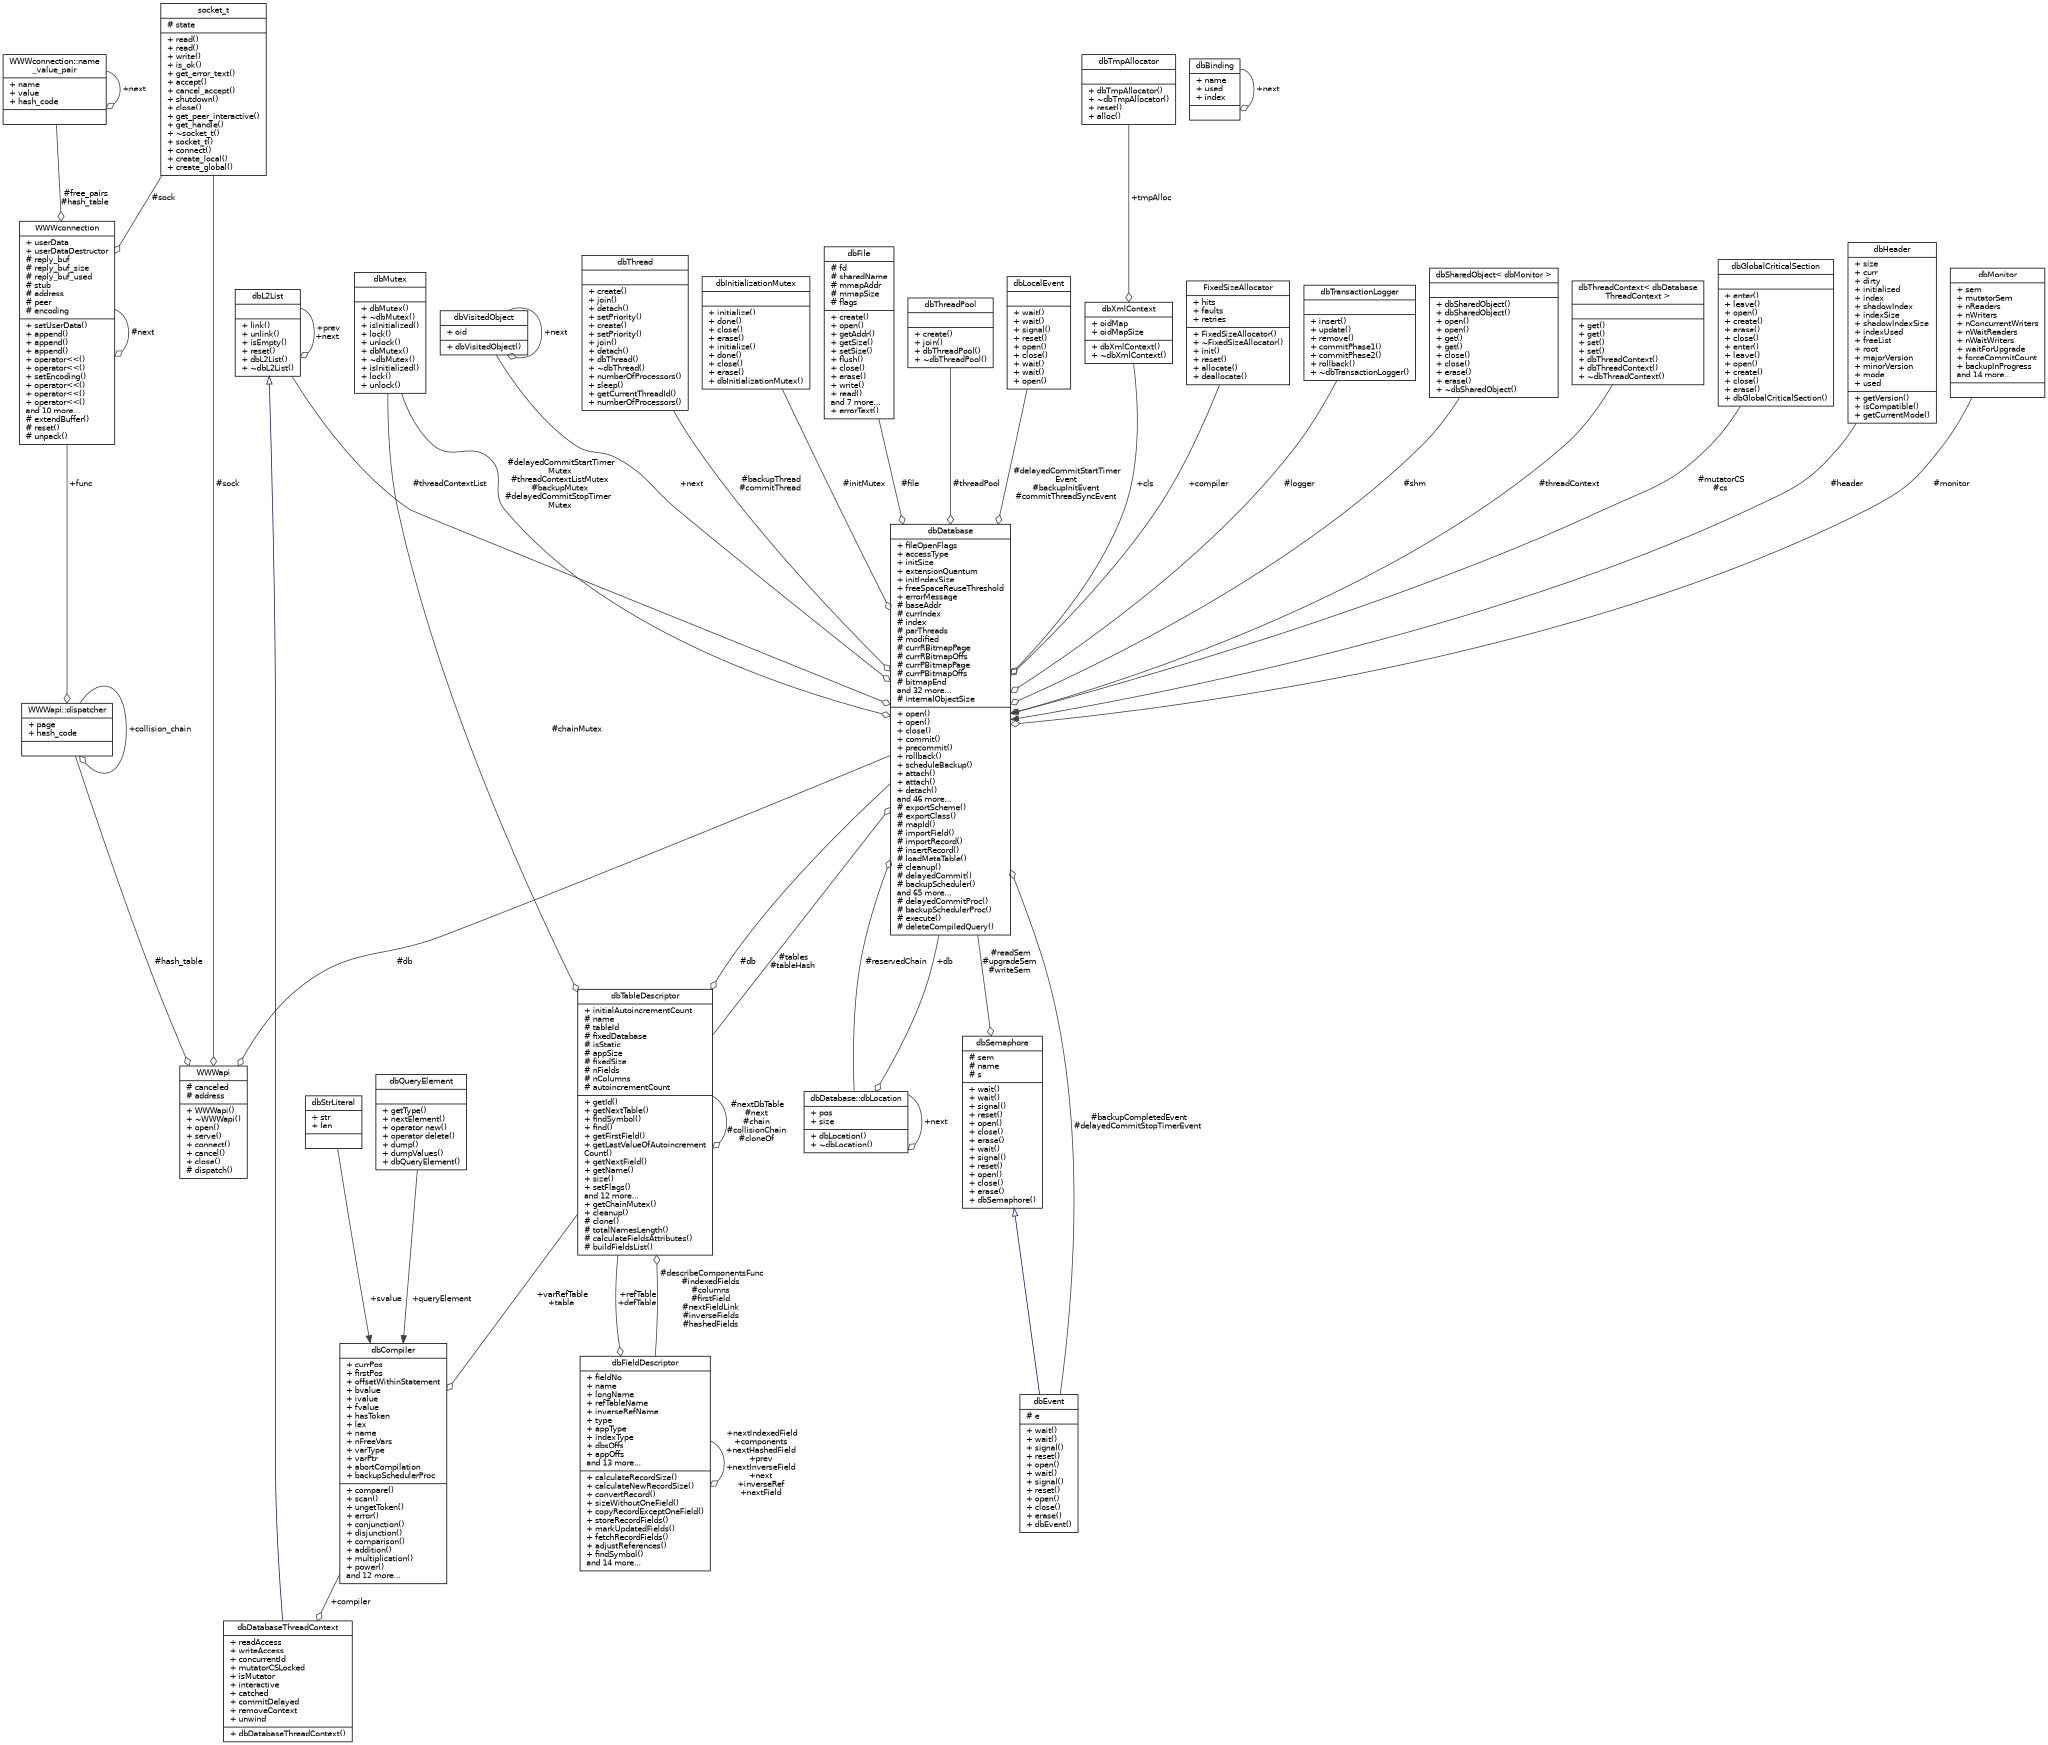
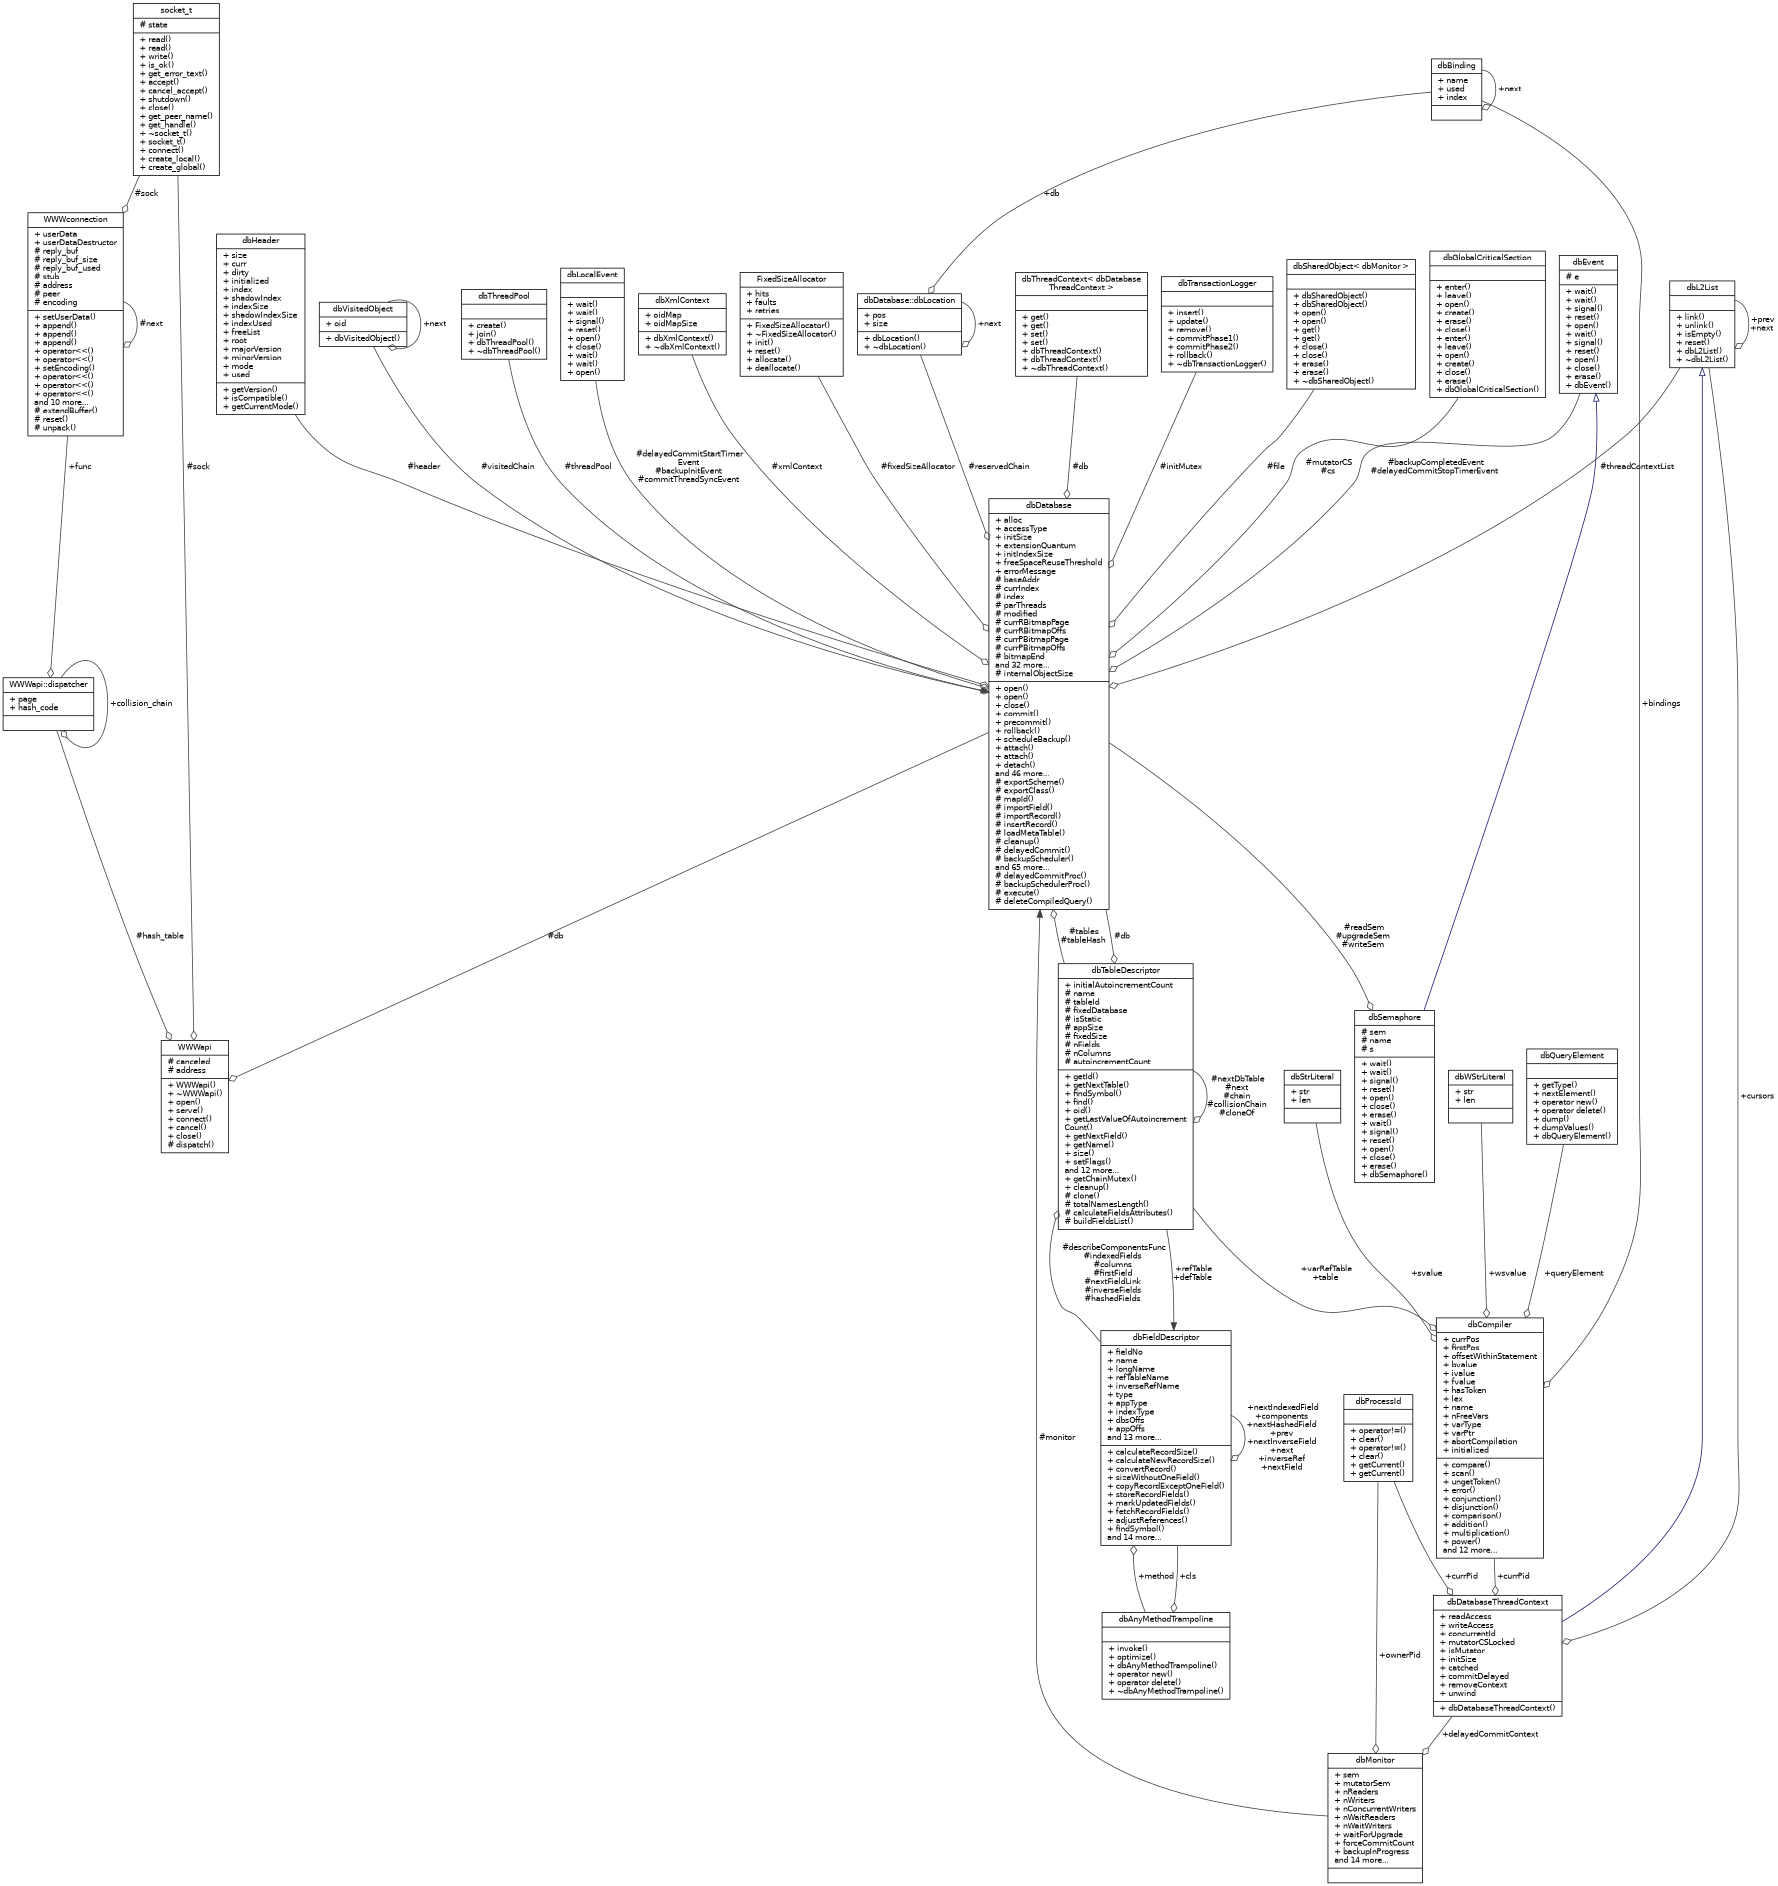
node "WWWconnection::name": removed
node "dbTmpAllocator": removed
node "socket_t": text "+ get_peer_interactive()" -> "+ get_peer_name()"
node "dbMutex": removed
node "dbThread": removed
node "dbInitializationMutex": removed
node "dbFile": removed
edge "dbThreadPool" -> "dbDatabase": arrowhead odiamond -> normal
edge "dbVisitedObject" -> "dbDatabase": label " +next" -> " #visitedChain"
edge "dbXmlContext" -> "dbDatabase": label " +cls" -> " #xmlContext"
edge "FixedSizeAllocator" -> "dbDatabase": label " +compiler" -> " #fixedSizeAllocator"
edge "dbTransactionLogger" -> "dbDatabase": label " #logger" -> " #initMutex"
edge "dbSharedObject< dbMonitor >" -> "dbDatabase": label " #shm" -> " #file"
edge "dbThreadContext< dbDatabase" -> "dbDatabase": label " #threadContext" -> " #db"
node "dbDatabase": text "+ fileOpenFlags" -> "+ alloc"
edge "dbGlobalCriticalSection" -> "dbDatabase": arrowhead normal -> odiamond
edge "dbHeader" -> "dbDatabase": arrowhead normal -> odiamond
edge "dbMonitor" -> "dbDatabase": arrowhead odiamond -> normal
edge "dbBinding" -> "dbCompiler": added, label "+bindings"
edge "dbDatabase" -> "dbDatabase::dbLocation": now "dbBinding" -> "dbDatabase::dbLocation"
edge "dbL2List" -> "dbDatabaseThreadContext": added, label "+cursors"
node "dbWStrLiteral": added
node "dbTableDescriptor": text "+ getFirstField()" -> "+ oid()"
edge "dbStrLiteral" -> "dbCompiler": arrowhead normal -> odiamond
edge "dbQueryElement" -> "dbCompiler": arrowhead normal -> odiamond
edge "dbTableDescriptor" -> "dbFieldDescriptor": arrowhead odiamond -> normal
edge "dbEvent" -> "dbSemaphore": reversed
node "dbProcessId": added
node "dbCompiler": text "+ backupSchedulerProc" -> "+ initialized"
edge "dbCompiler" -> "dbDatabaseThreadContext": label " +compiler" -> " +currPid"
node "dbAnyMethodTrampoline": added
node "dbDatabaseThreadContext": text "+ interactive" -> "+ initSize"
edge "dbDatabaseThreadContext" -> "dbMonitor": added, label "+delayedCommitContext"
